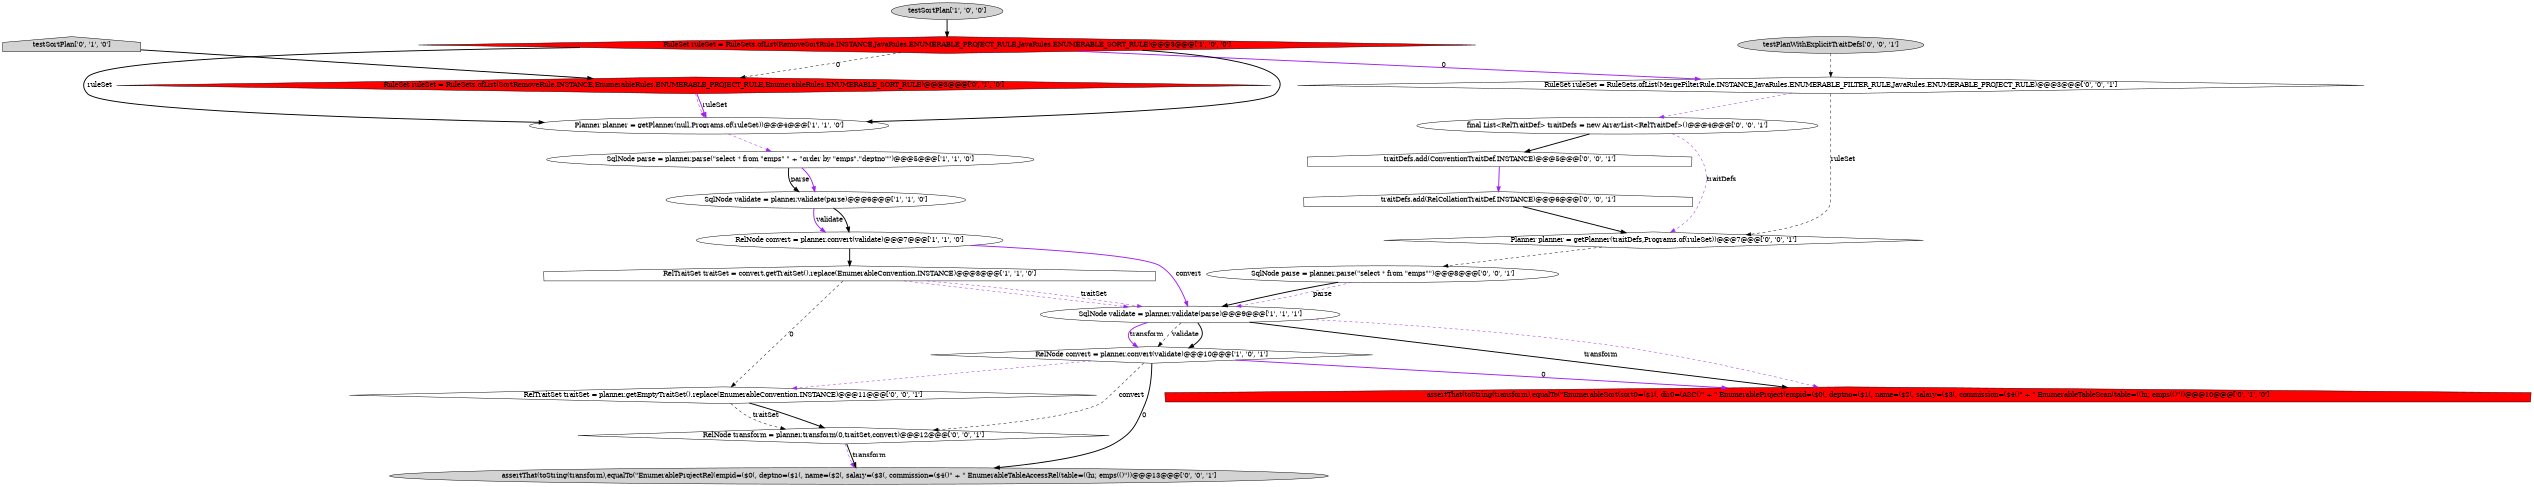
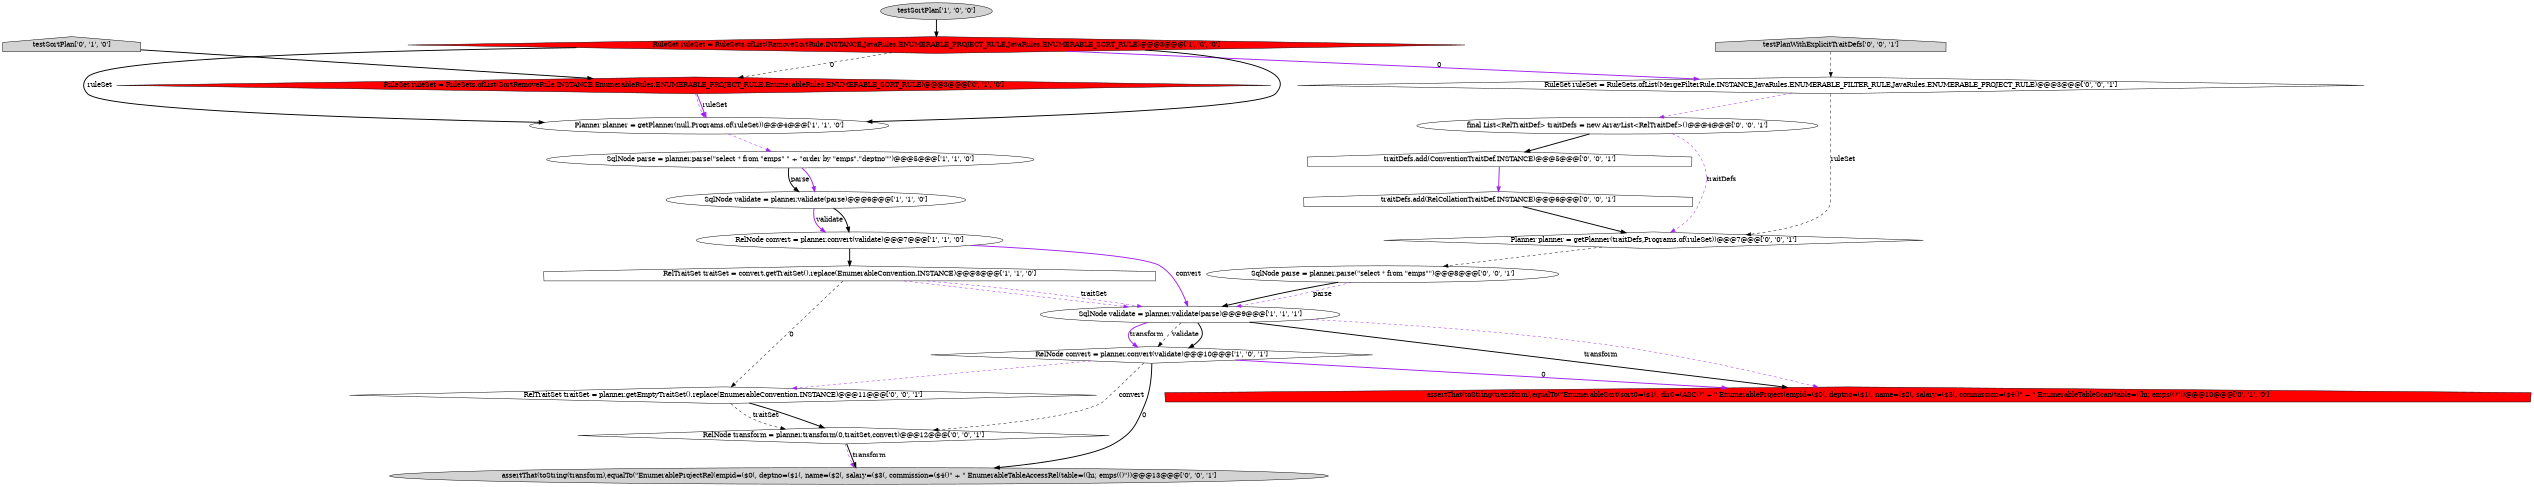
node "testPlanWithExplicitTraitDefs['0', '0', '1']": shape ellipse -> house
